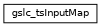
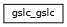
node "gslc_tsInputMap": label "gslc_tsInputMap" -> "gslc_gslc"
